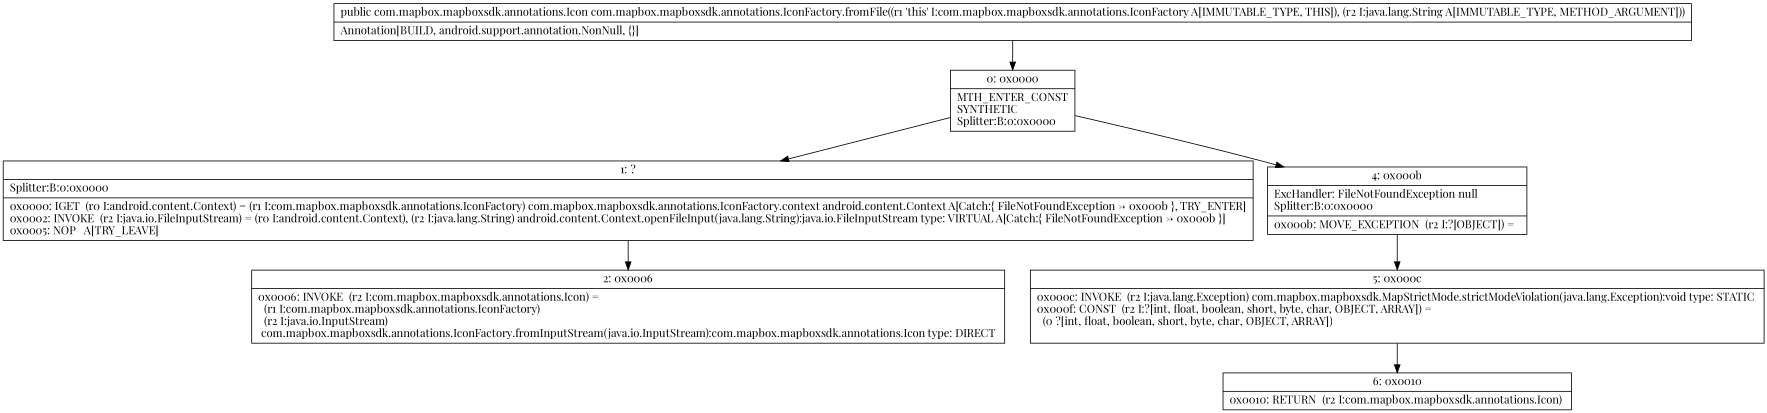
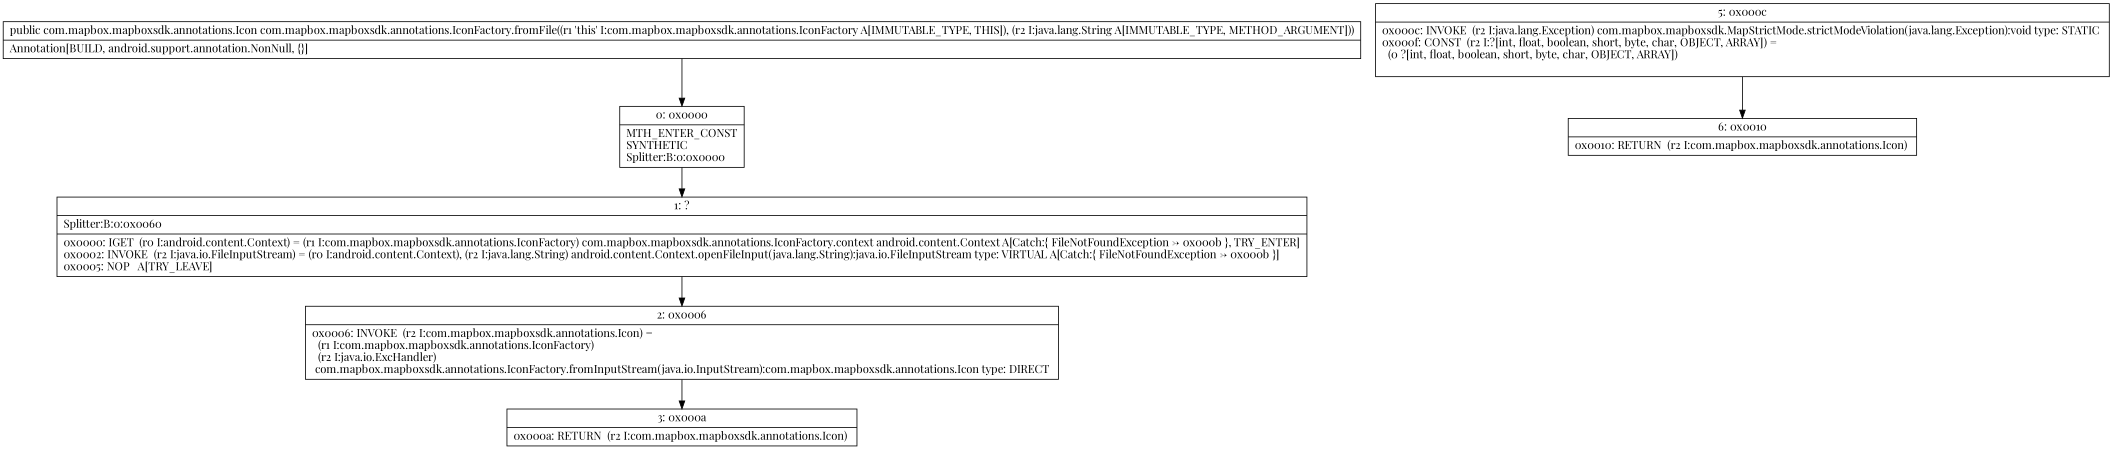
node "1: ?": text "Splitter:B:0:0x0000" -> "Splitter:B:0:0x0060"
node "4: 0x000b": removed
node "2: 0x0006": text "(r2 I:java.io.InputStream)" -> "(r2 I:java.io.ExcHandler)"
node "3: 0x000a": added
